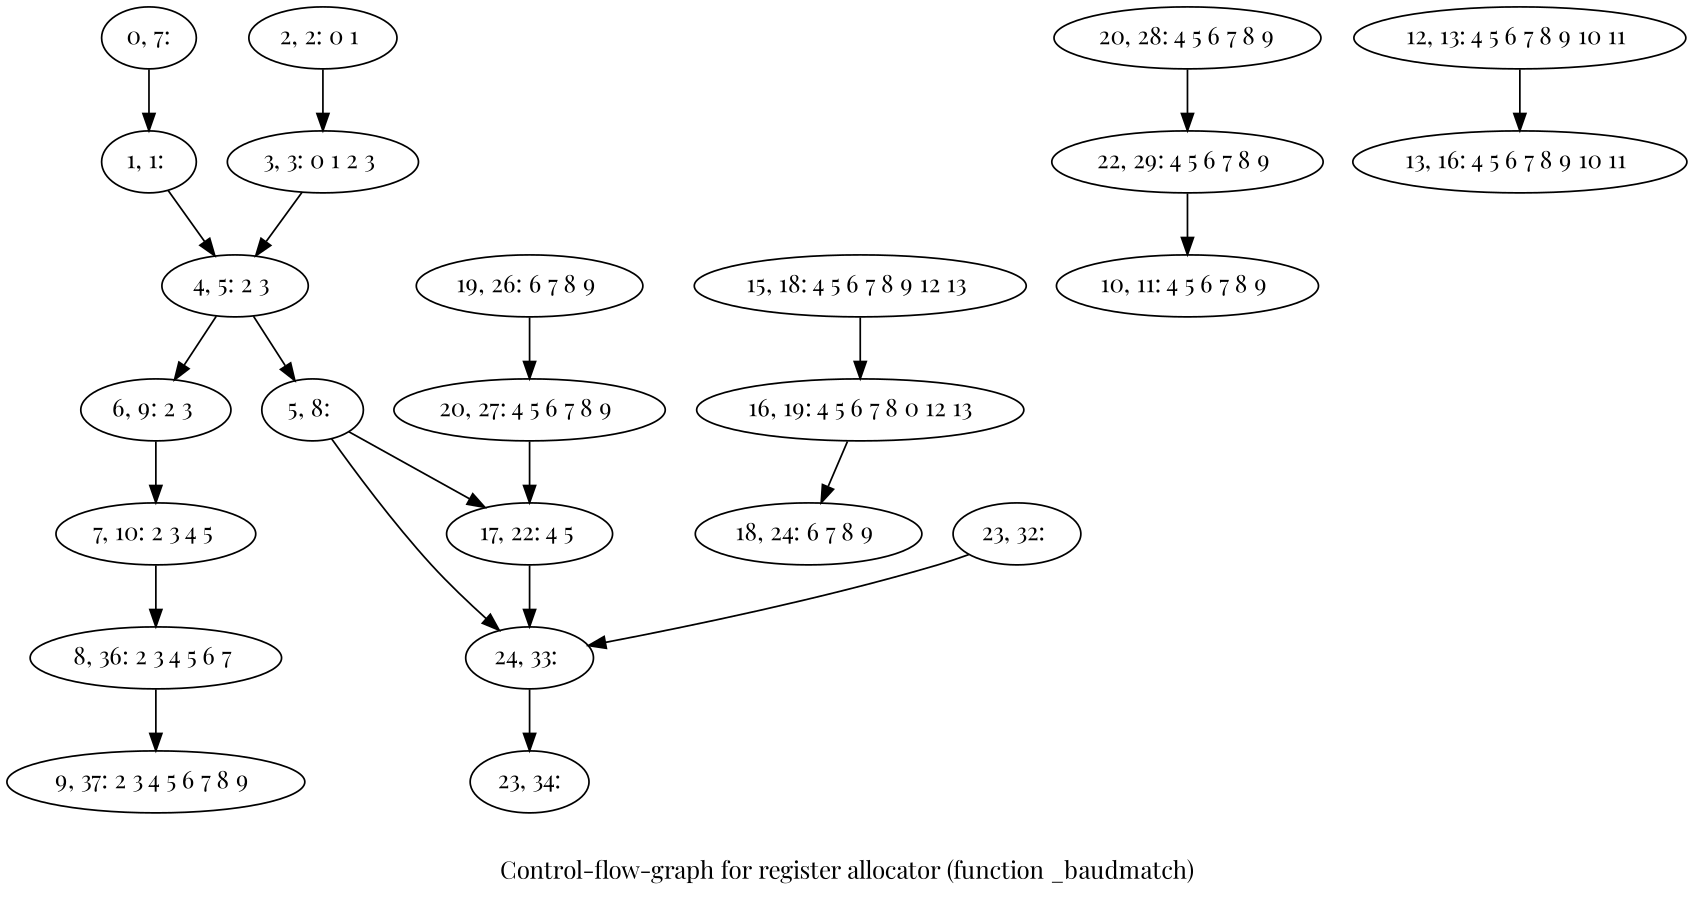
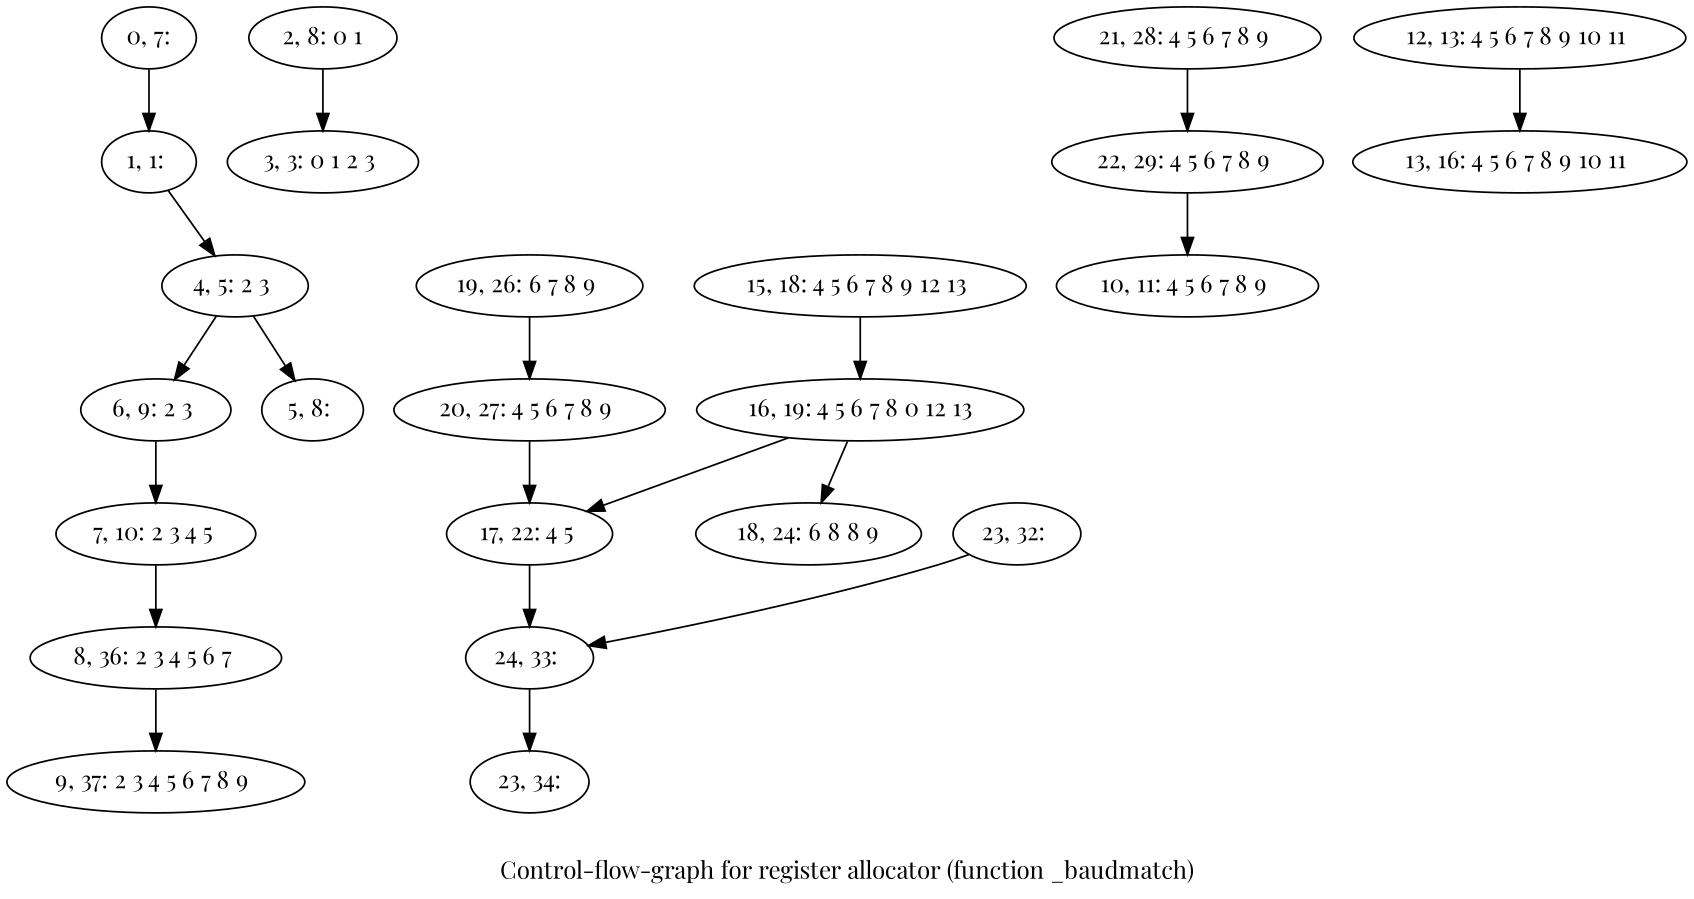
node "2, 2: 0 1": label "2, 2: 0 1" -> "2, 8: 0 1"
node "20, 28: 4 5 6 7 8 9": label "20, 28: 4 5 6 7 8 9" -> "21, 28: 4 5 6 7 8 9"
edge "3, 3: 0 1 2 3" -> "4, 5: 2 3": removed
edge "5, 8:" -> "17, 22: 4 5": now "16, 19: 4 5 6 7 8 0 12 13" -> "17, 22: 4 5"
edge "5, 8:" -> "24, 33:": removed
node "18, 24: 6 7 8 9": label "18, 24: 6 7 8 9" -> "18, 24: 6 8 8 9"
